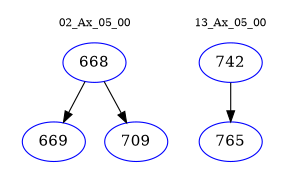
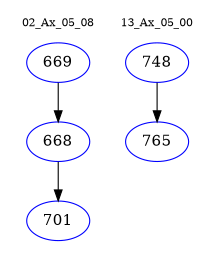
cluster "02_Ax_05_00": label "02_Ax_05_00" -> "02_Ax_05_08"
node "742": label "742" -> "748"
edge "668" -> "669": reversed
node "709": label "709" -> "701"
